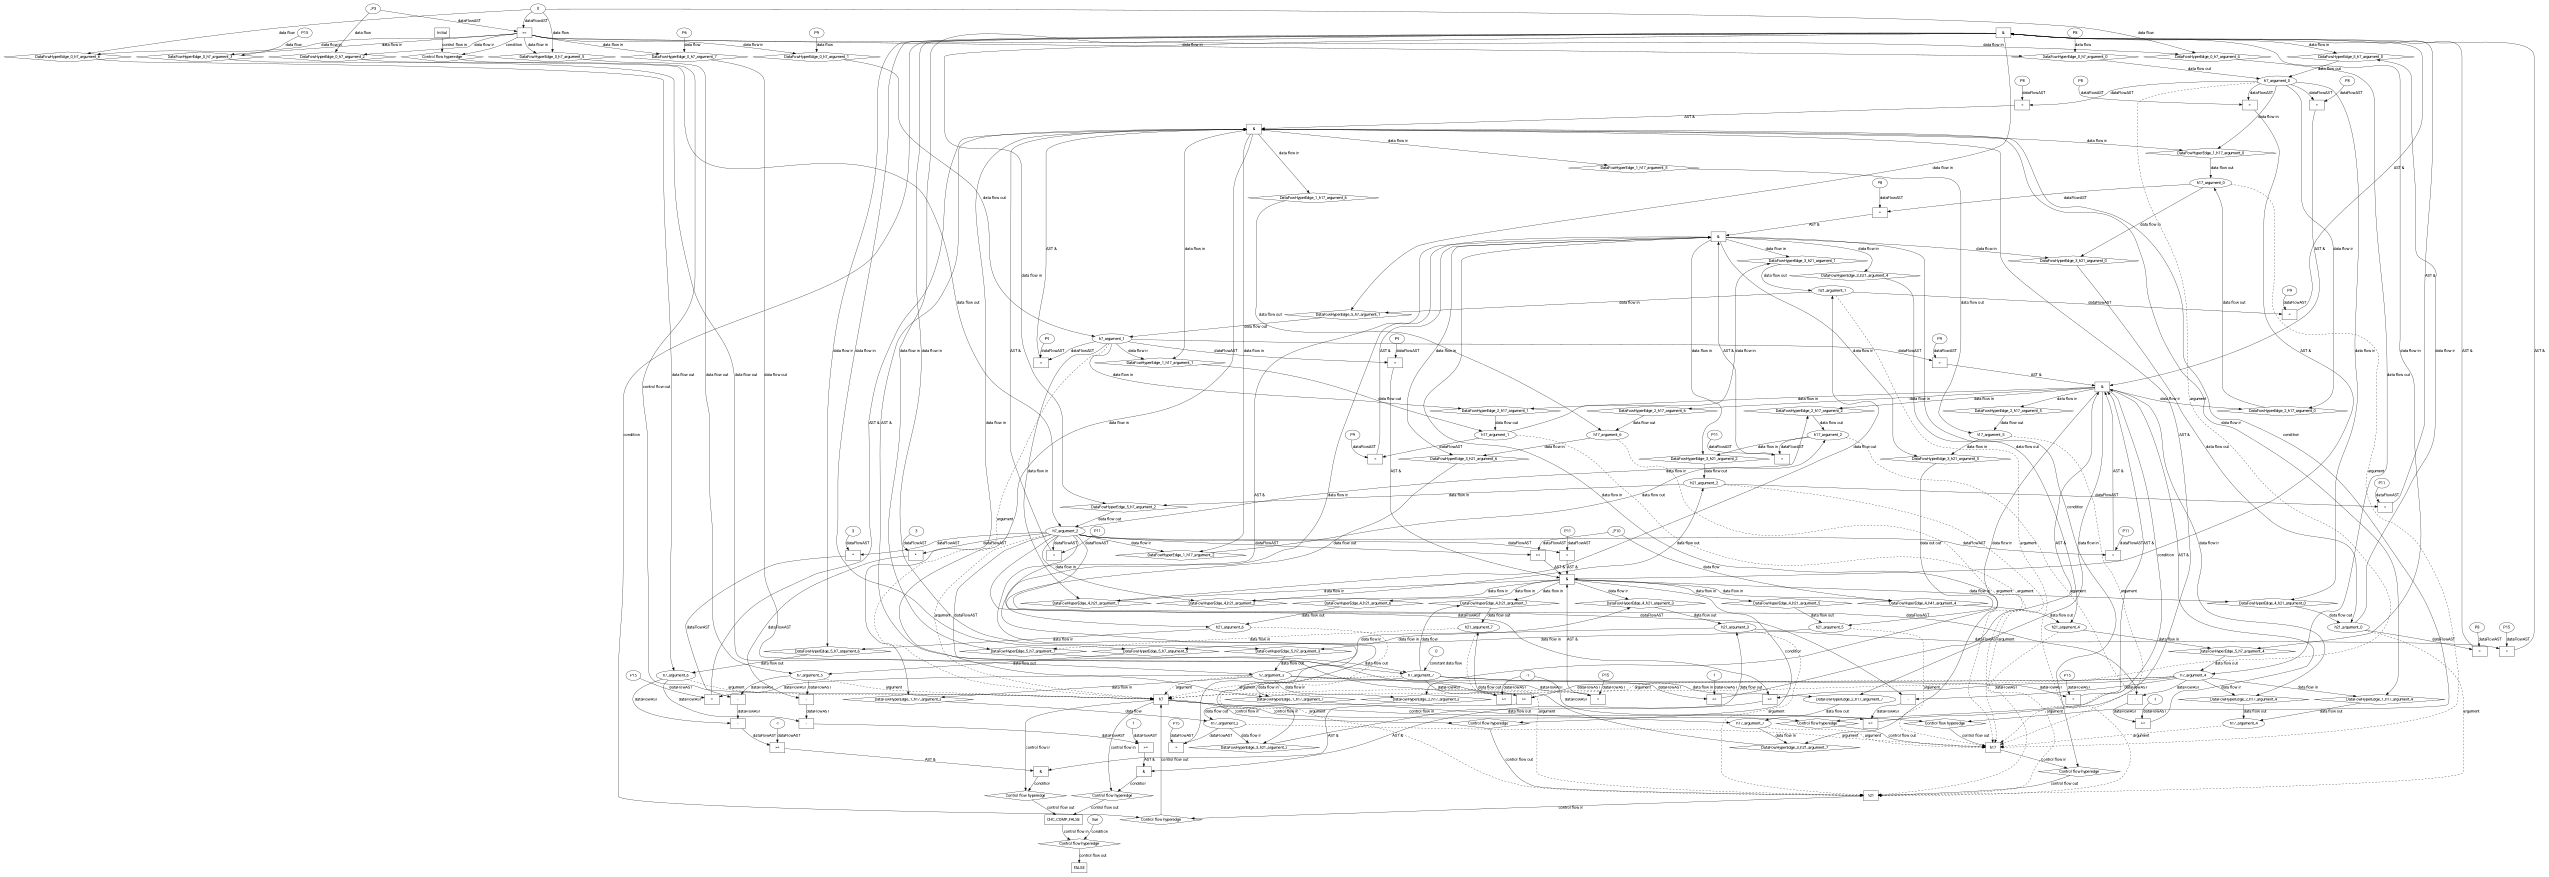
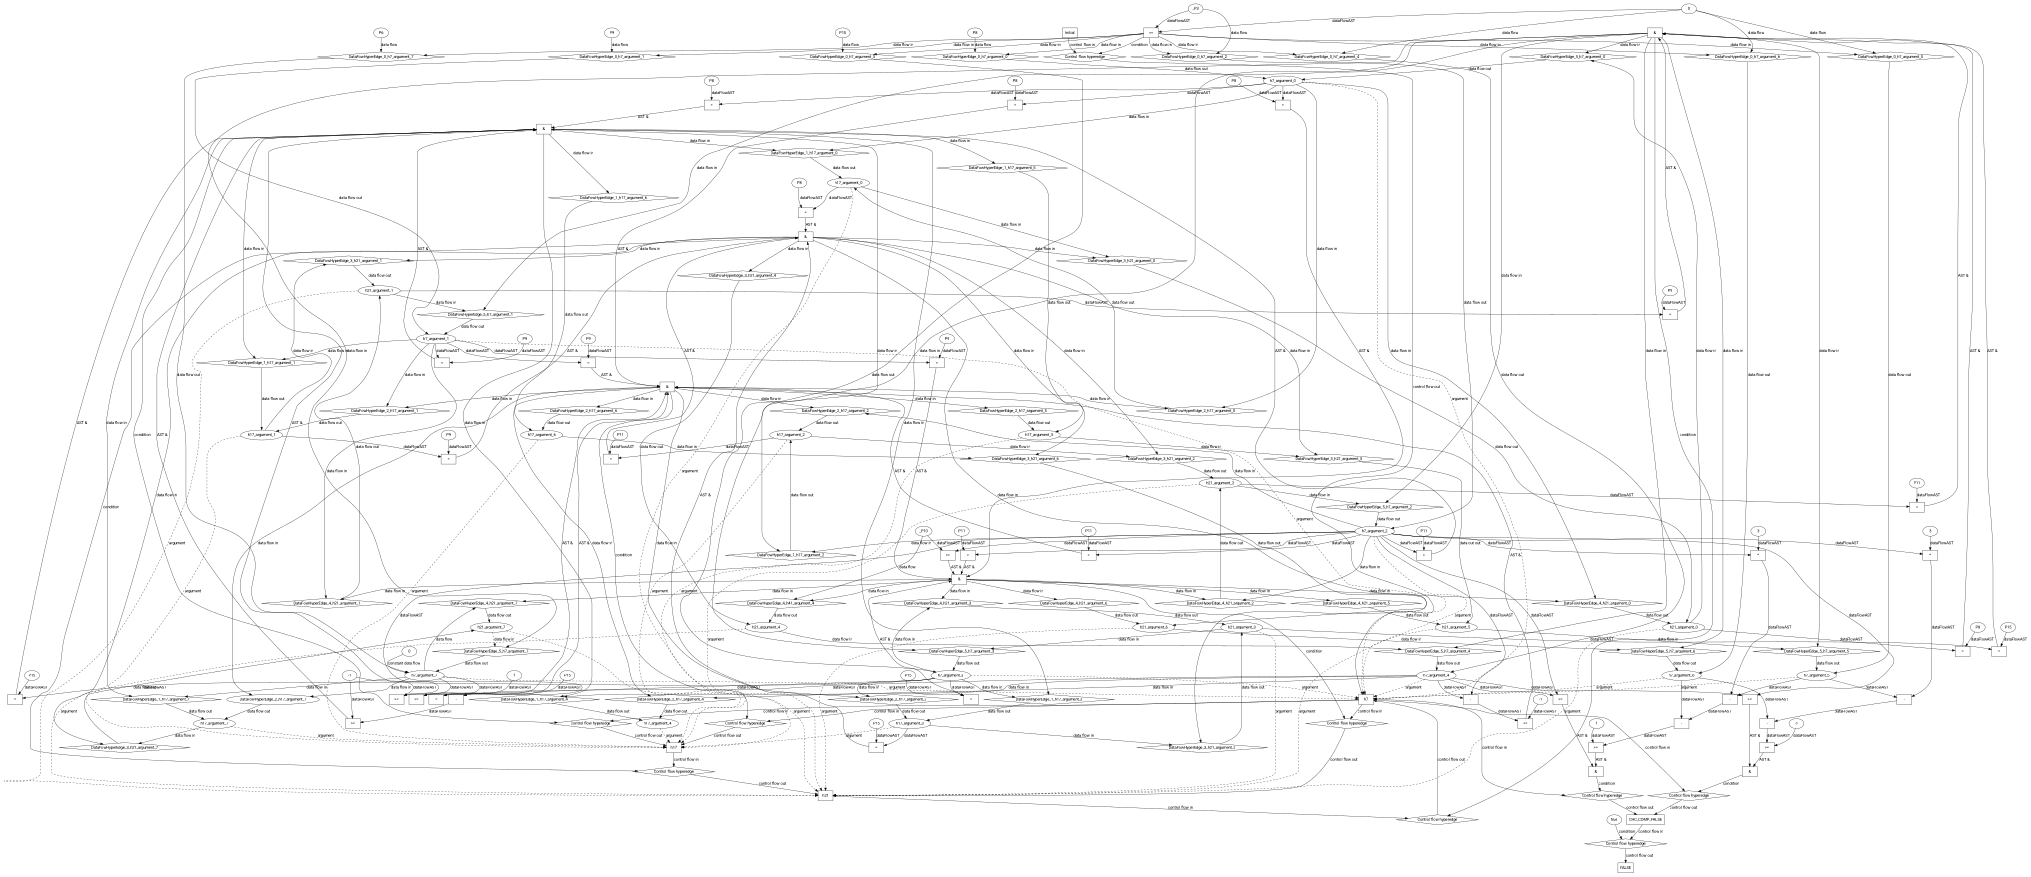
edge "h21_argument_5" -> "h17": now "h21_argument_5" -> "h21"
edge "DataFowHyperEdge_1_h17_argument_3" -> "h17_argument_3": label "data flow" -> "data flow out"
